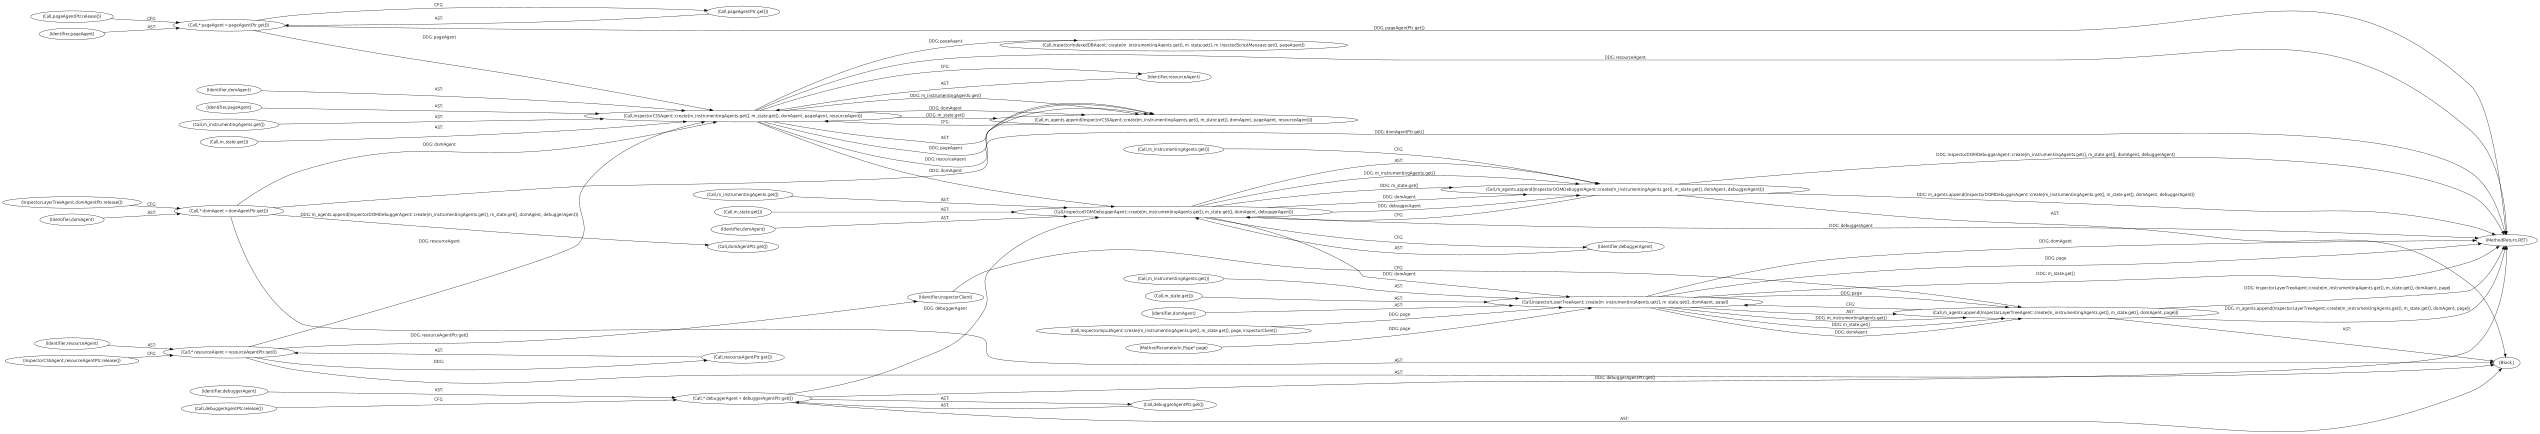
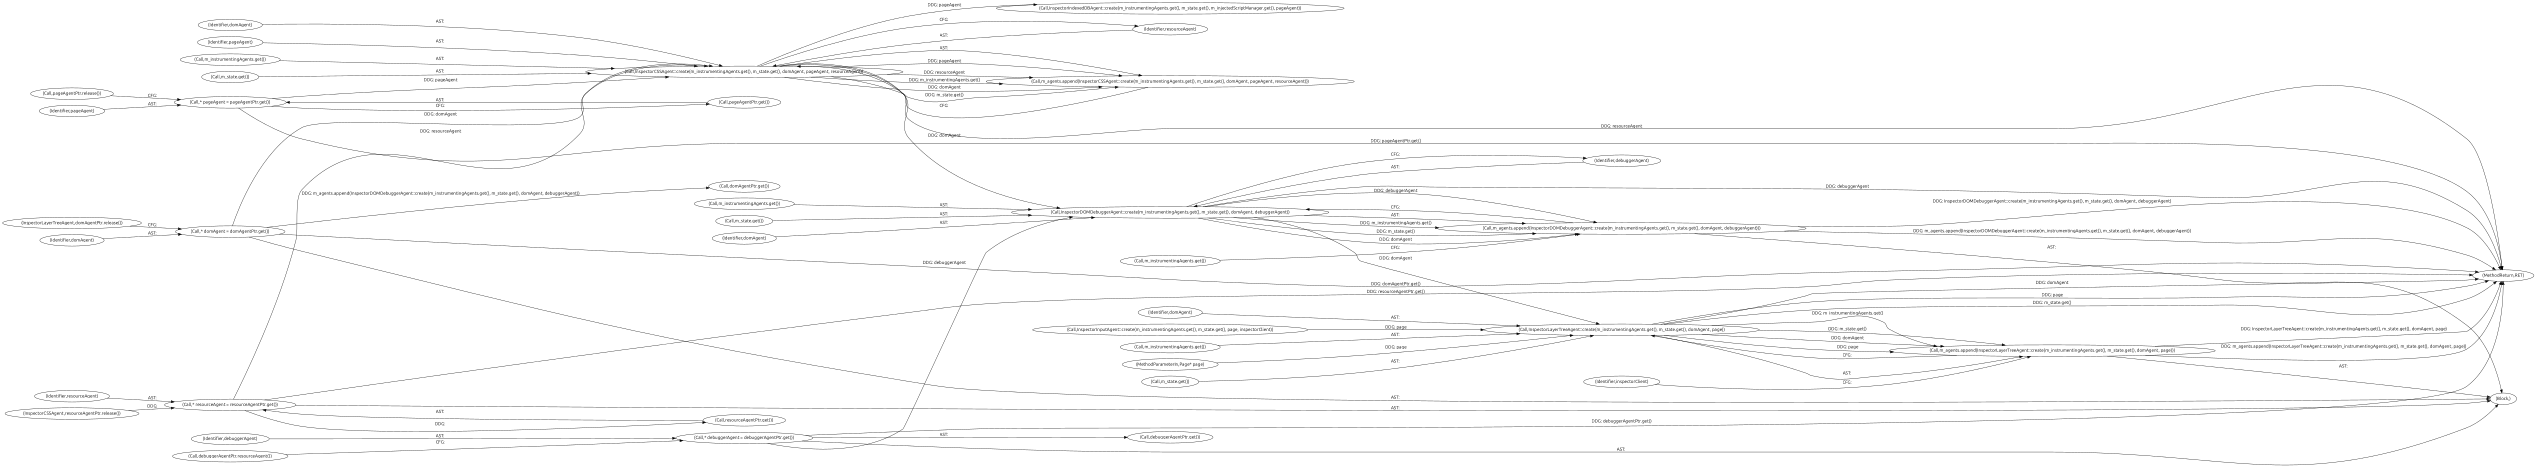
edge "(Call,* resourceAgent = resourceAgentPtr.get())" -> "(Identifier,inspectorClient)": now "(Call,* resourceAgent = resourceAgentPtr.get())" -> "(MethodReturn,RET)"
edge "(InspectorCSSAgent,resourceAgentPtr.release())" -> "(Call,* resourceAgent = resourceAgentPtr.get())": label "CFG: " -> "DDG: "
node "(Call,debuggerAgentPtr.release())": label "(Call,debuggerAgentPtr.release())" -> "(Call,debuggerAgentPtr.resourceAgent())"
edge "(Call,debuggerAgentPtr.get())" -> "(Call,* debuggerAgent = debuggerAgentPtr.get())": removed, label "AST:"
